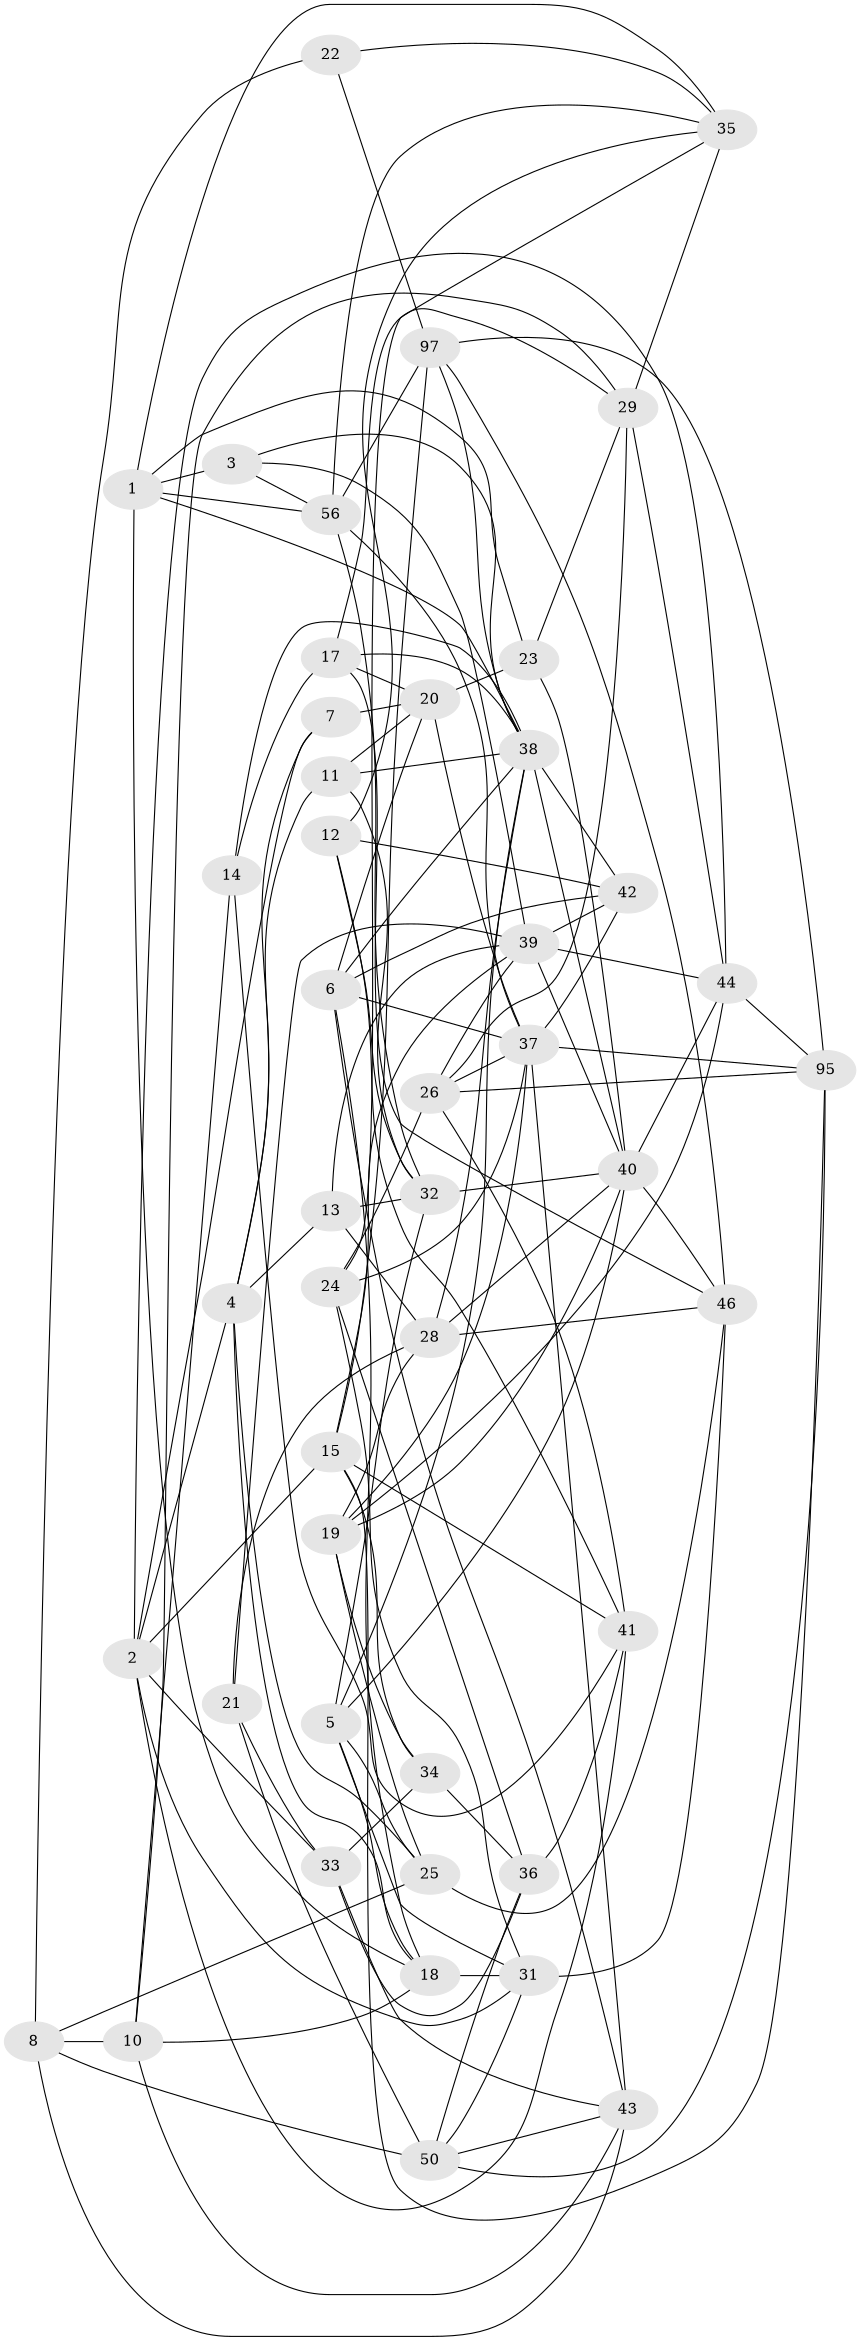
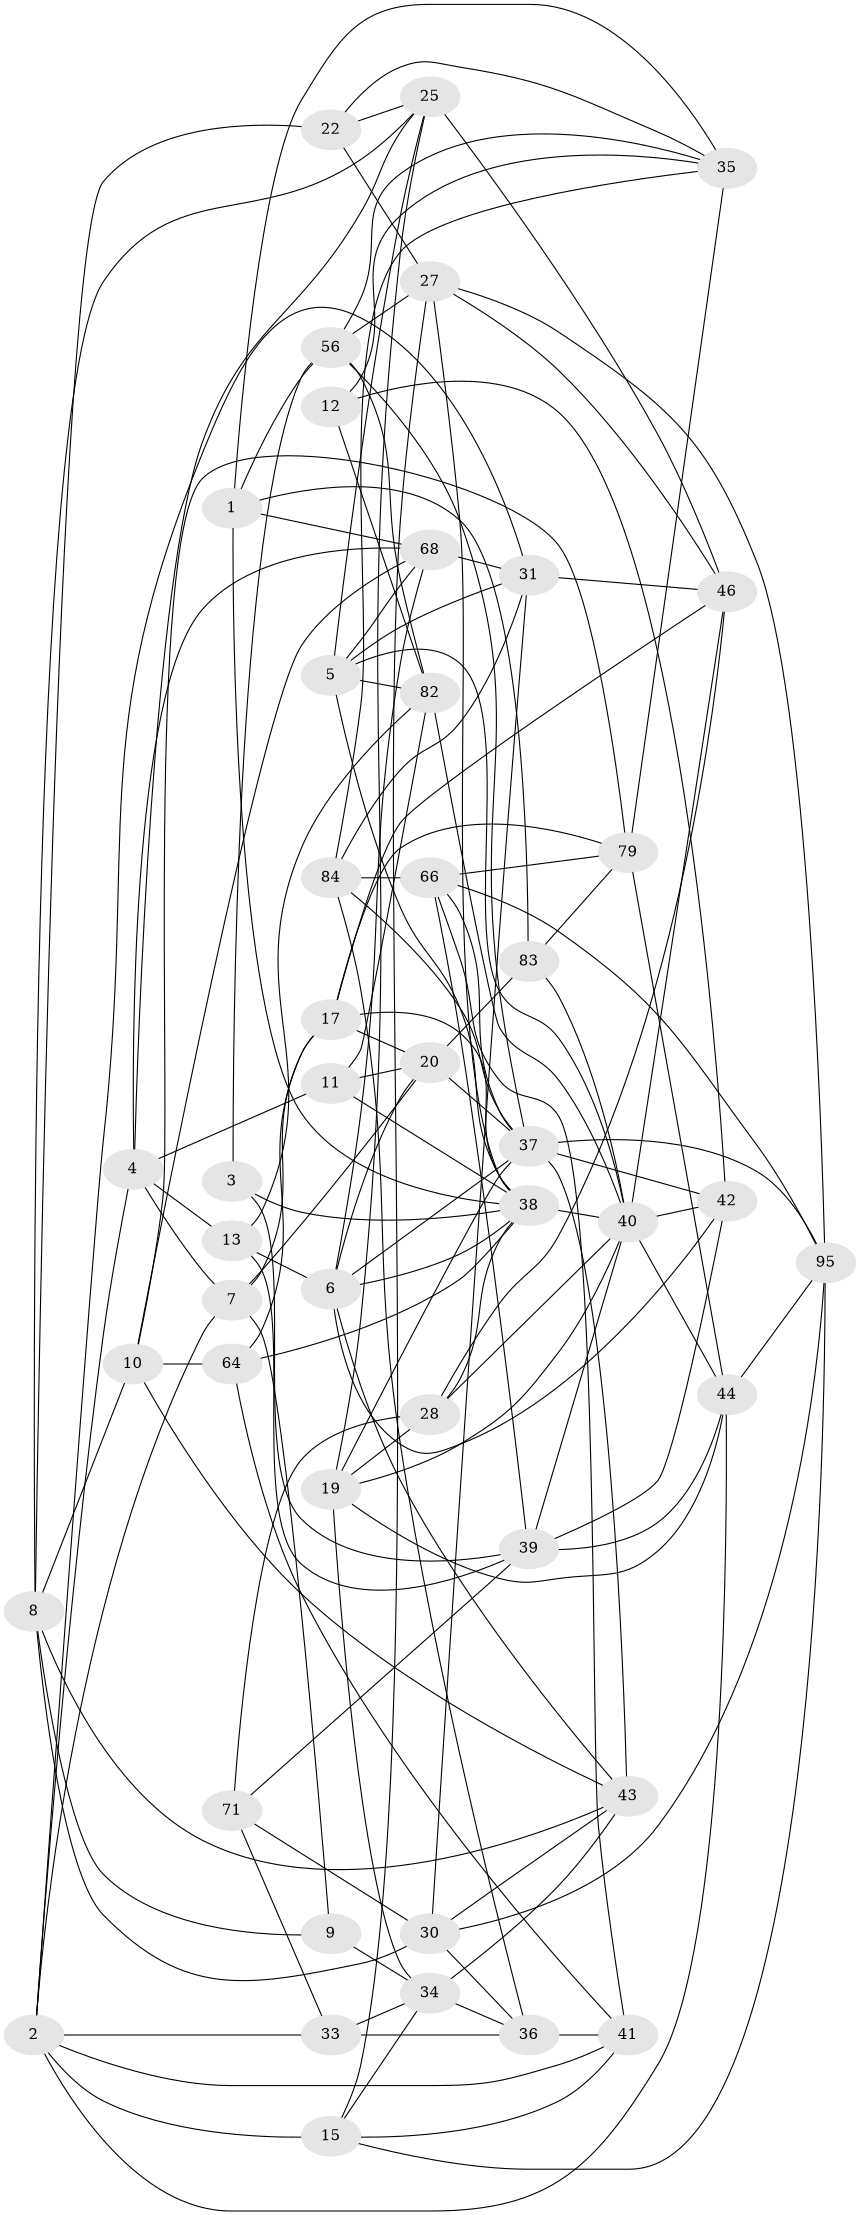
edge "25" -- "22": added
node "97": label "97" -> "27"
node "29": label "29" -> "79"
edge "3" -- "1": removed
node "23": label "23" -> "83"
edge "38" -- "42": now "40" -- "42"
node "14": label "14" -> "64"
edge "39" -- "15": removed
node "26": label "26" -> "66"
edge "17" -- "7": added
node "32": label "32" -> "82"
edge "12" -- "41": removed
edge "13" -- "28": now "13" -- "6"
node "24": label "24" -> "84"
node "21": label "21" -> "71"
node "9": added
node "18": label "18" -> "68"
edge "33" -- "43": now "34" -- "43"
node "50": label "50" -> "30"
